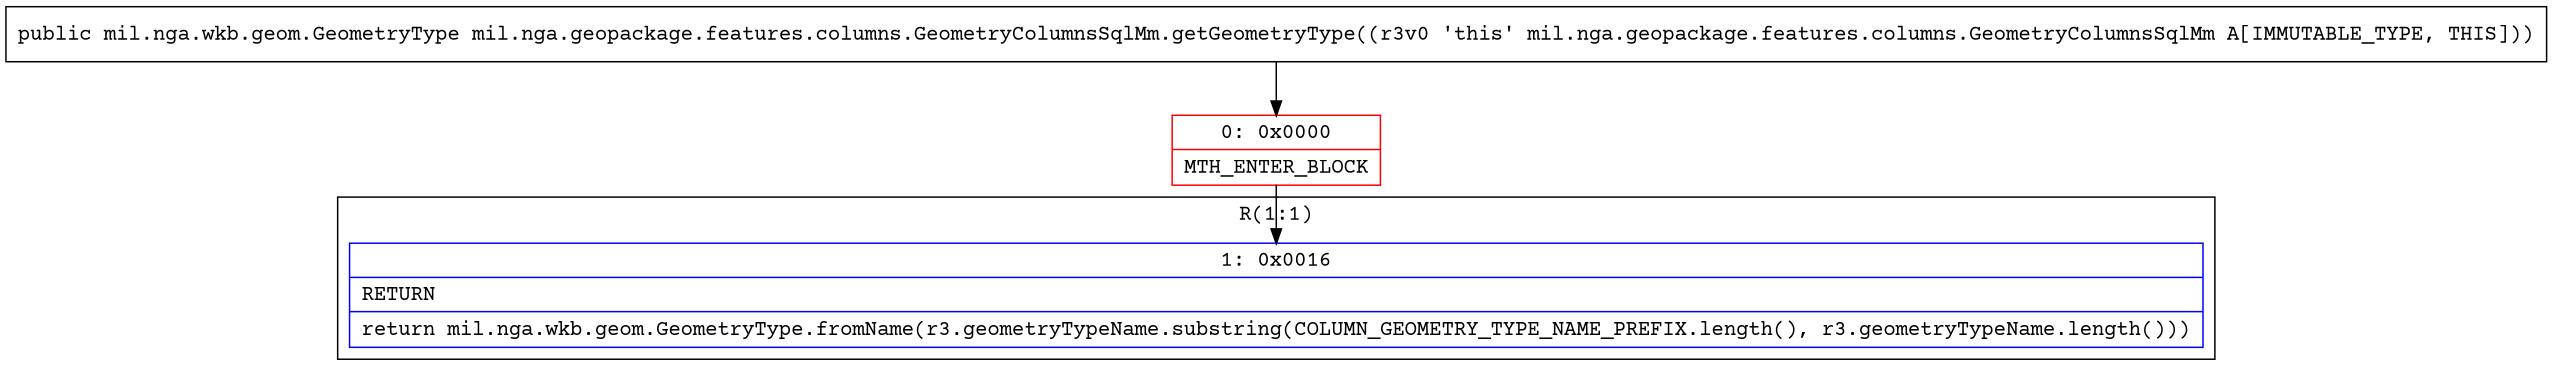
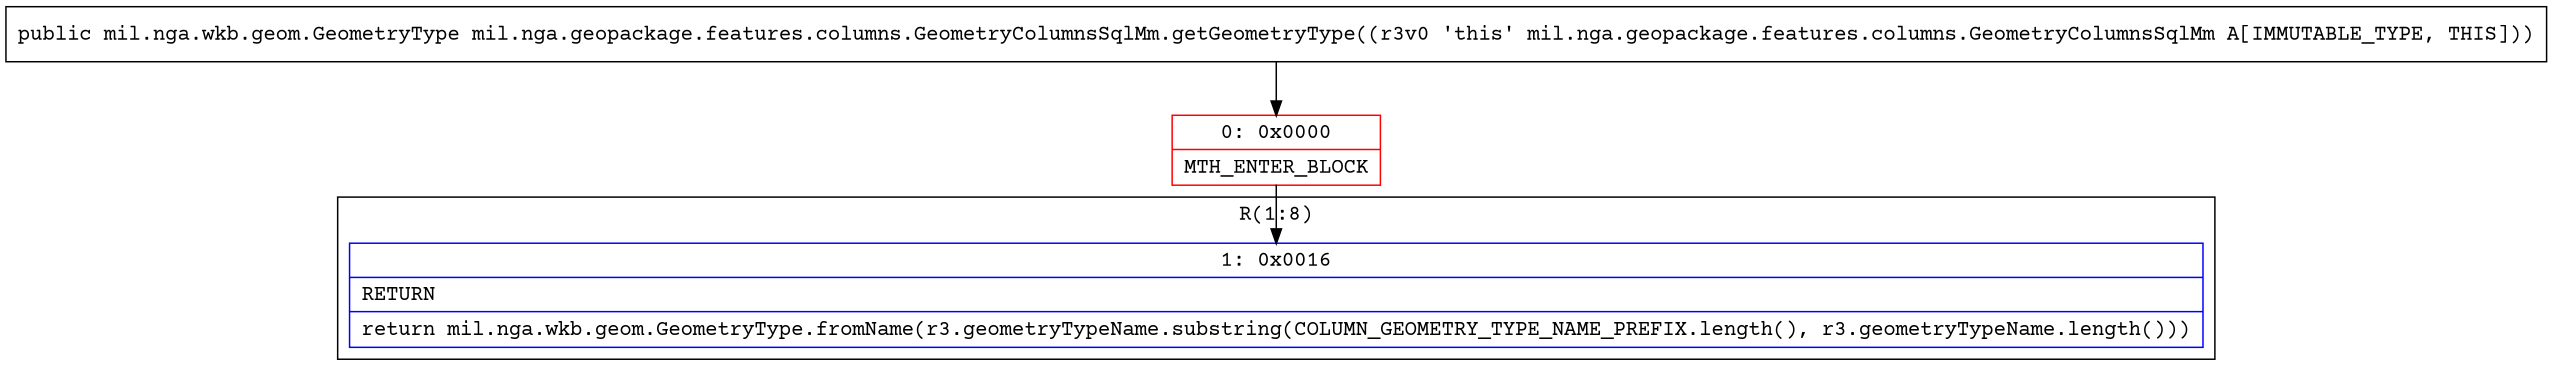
cluster "R(1:1)": label "R(1:1)" -> "R(1:8)"
